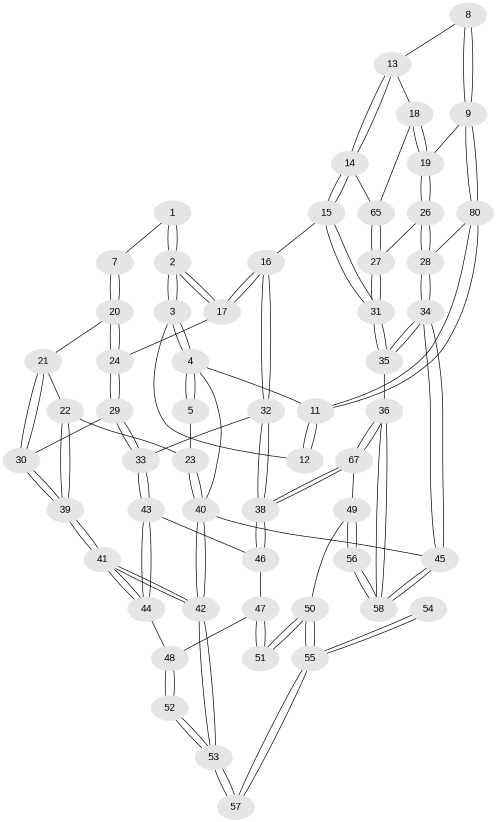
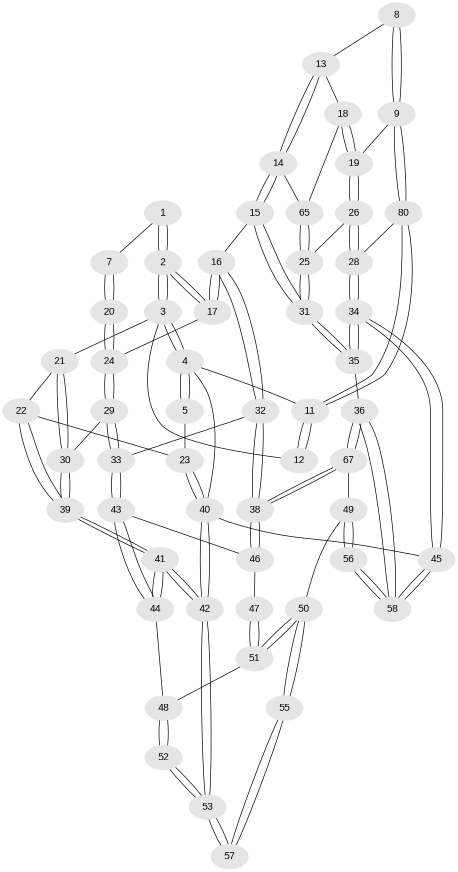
node "27": label "27" -> "25"
edge "20" -- "21": now "3" -- "21"
node "54": removed
edge "47" -- "48": now "51" -- "48"
